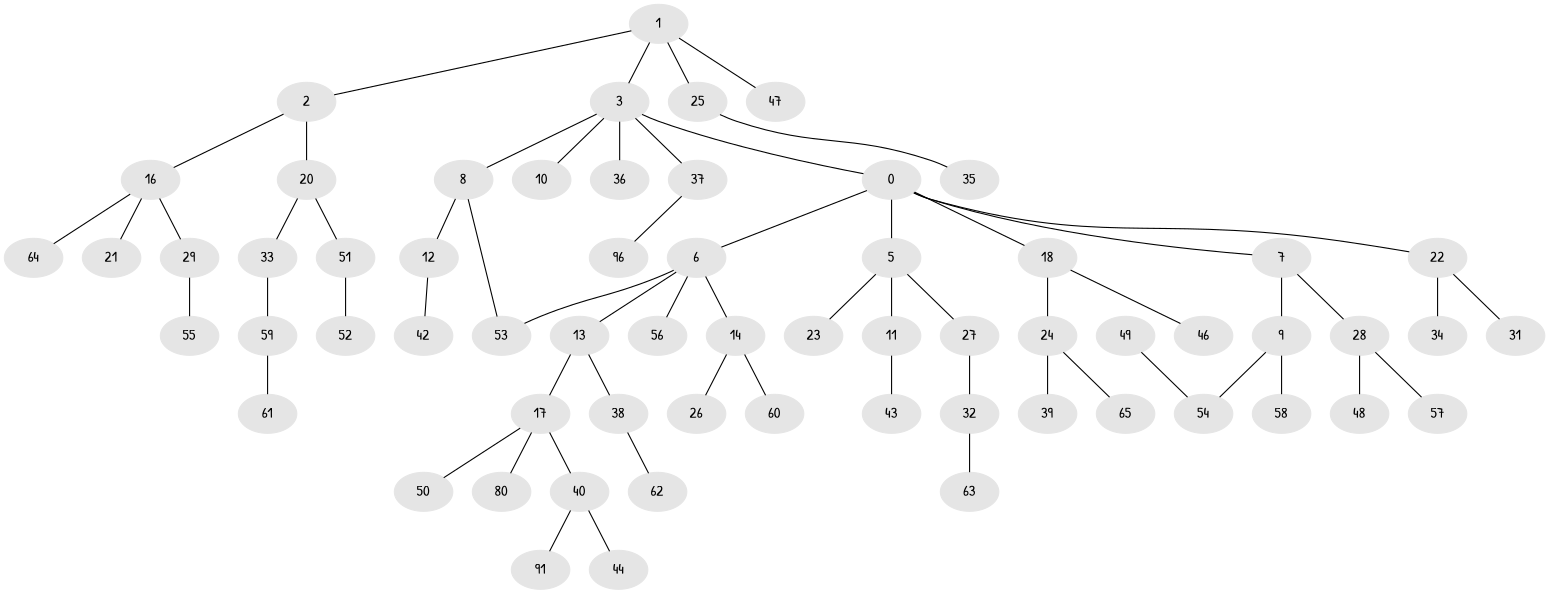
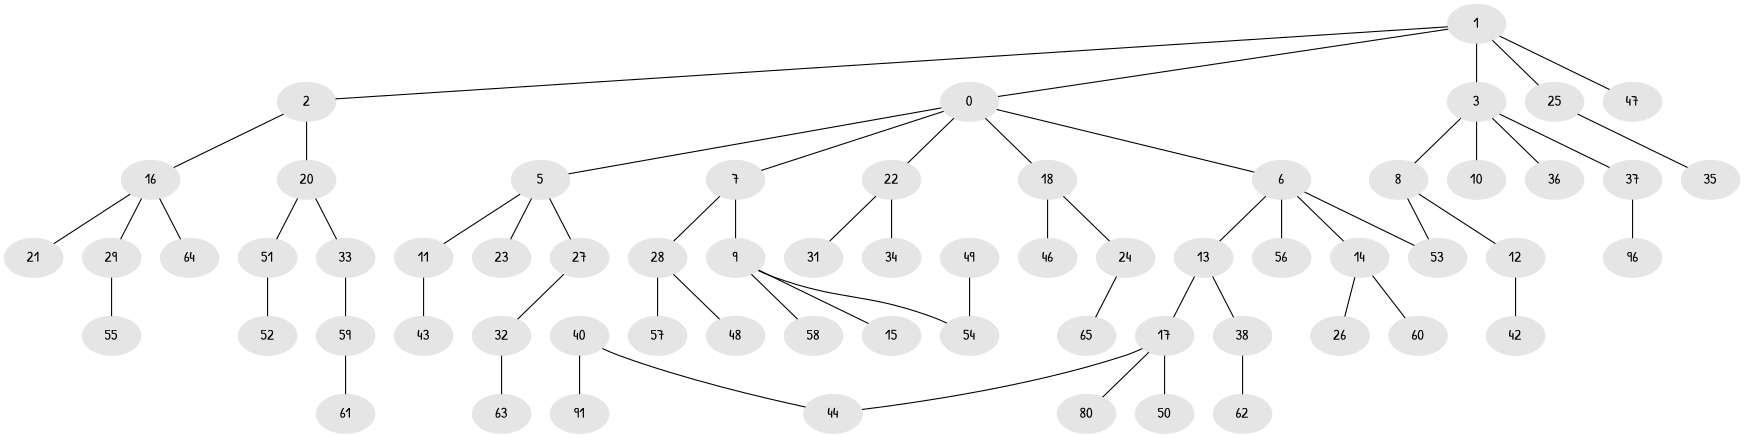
edge "3" -- "0": now "1" -- "0"
node "15": added
node "39": removed
edge "17" -- "40": now "17" -- "44"
